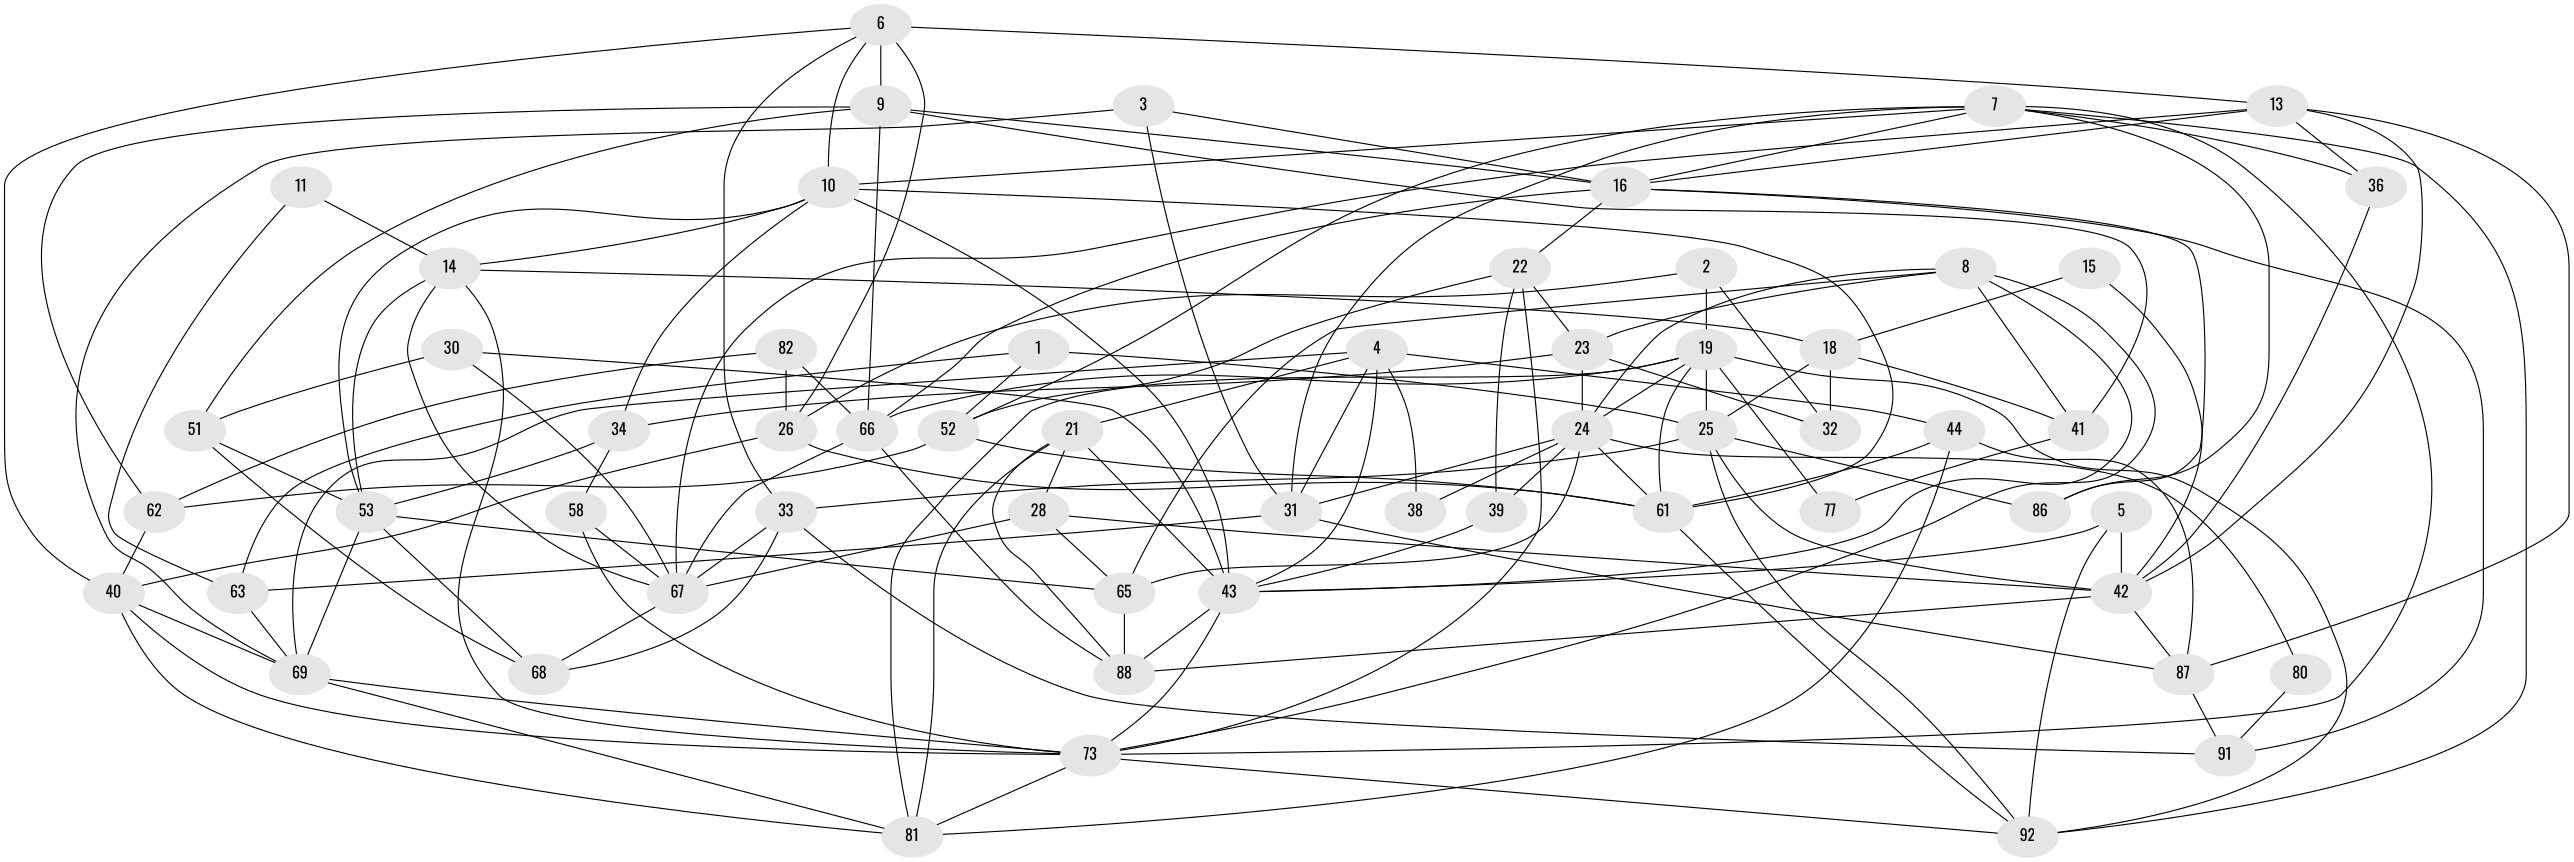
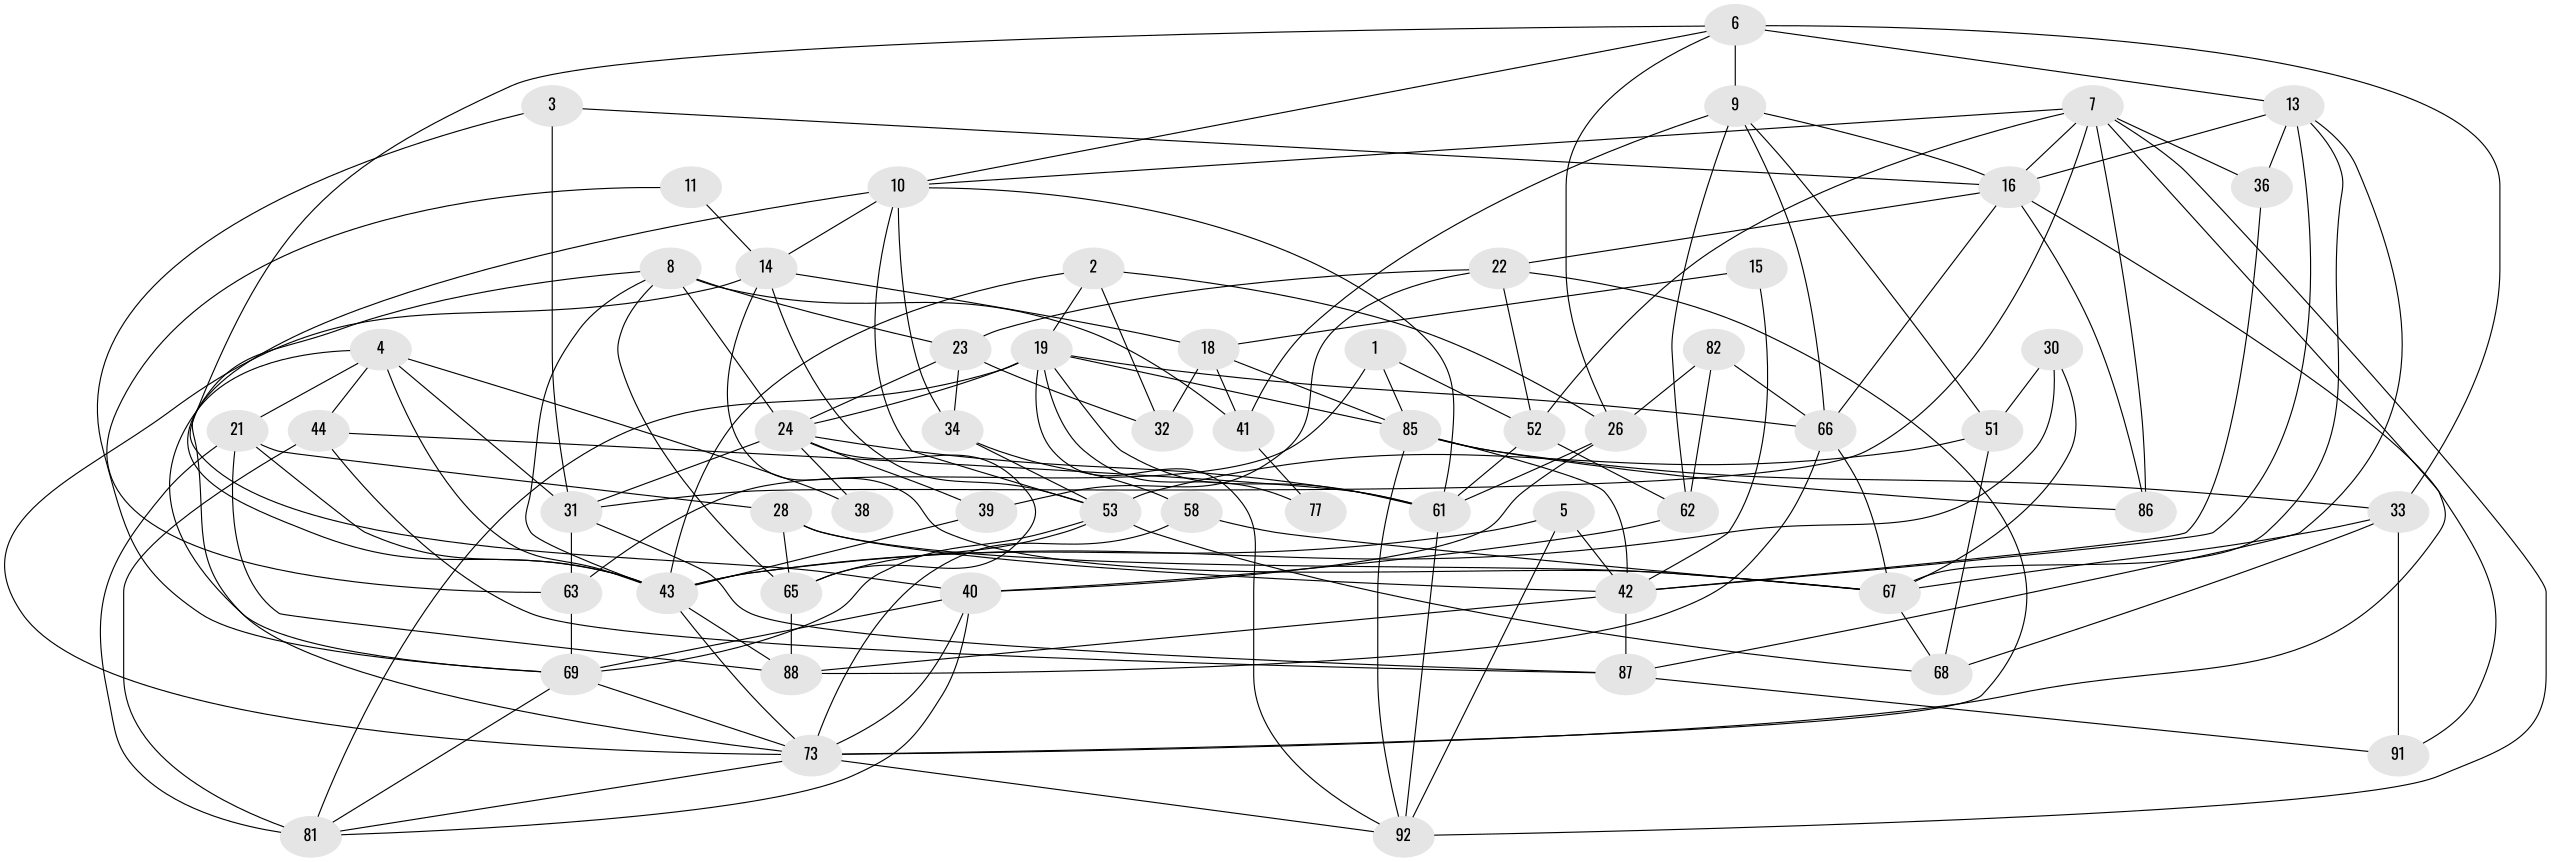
edge "2" -- "43": added
node "25": label "25" -> "85"
node "80": removed
